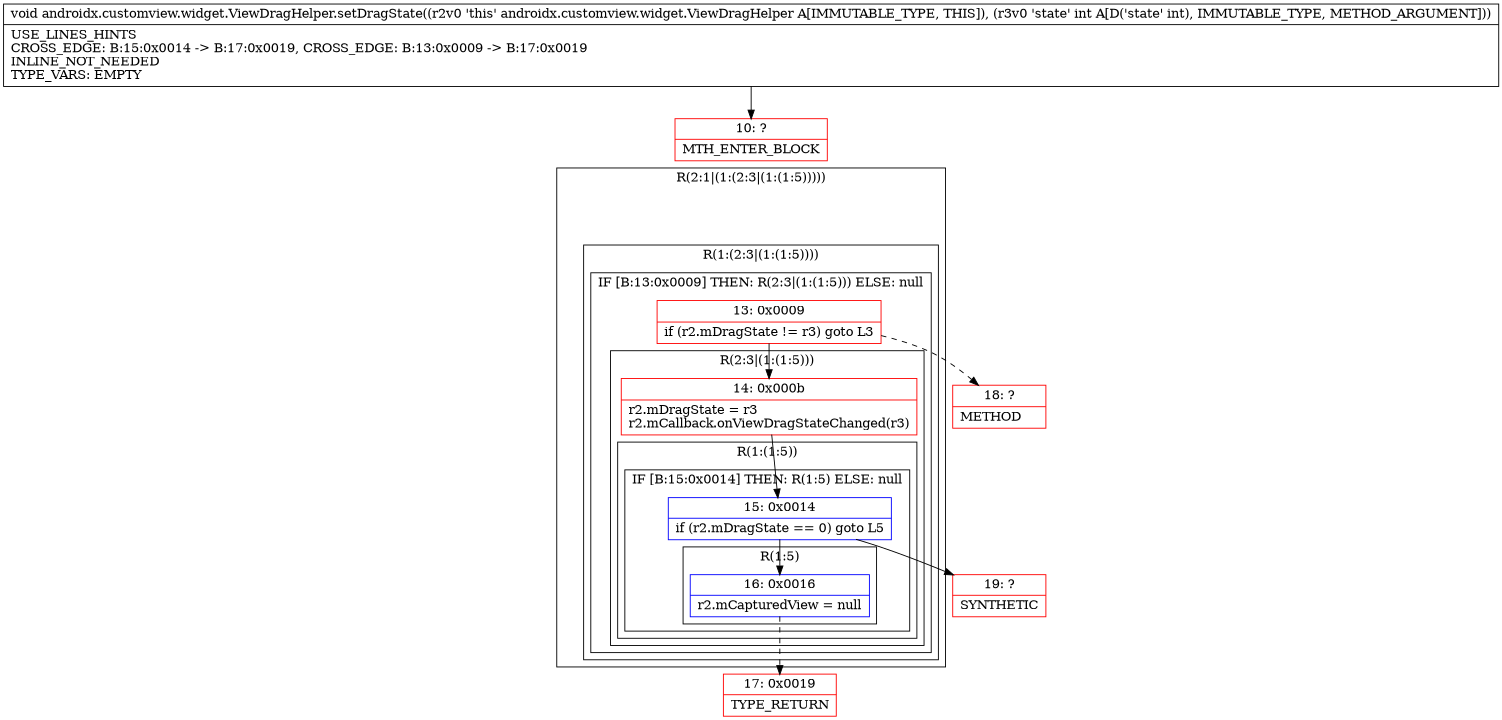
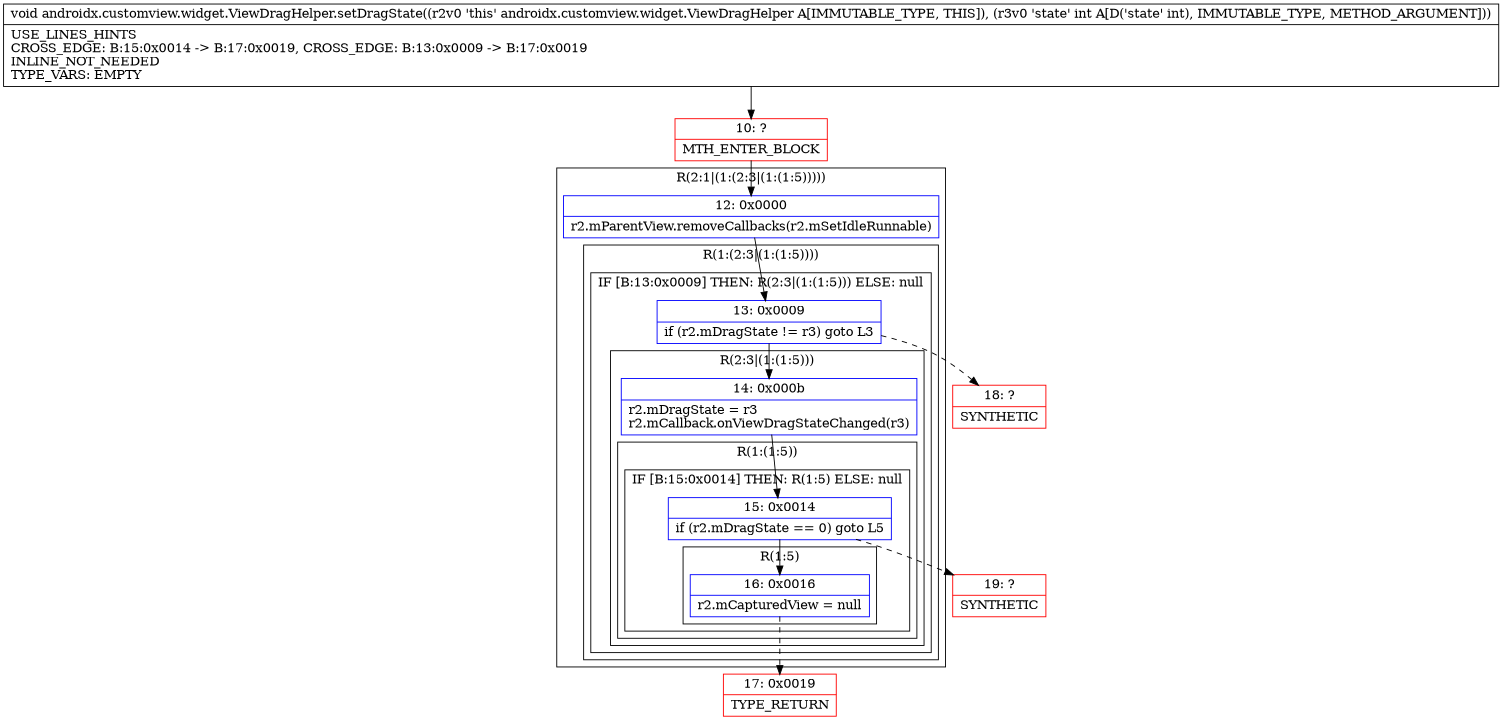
node "12: 0x0000": added
node "13: 0x0009": color red -> blue
node "14: 0x000b": color red -> blue
node "18: ?": text "METHOD" -> "SYNTHETIC"
edge "15: 0x0014" -> "19: ?": style solid -> dashed
